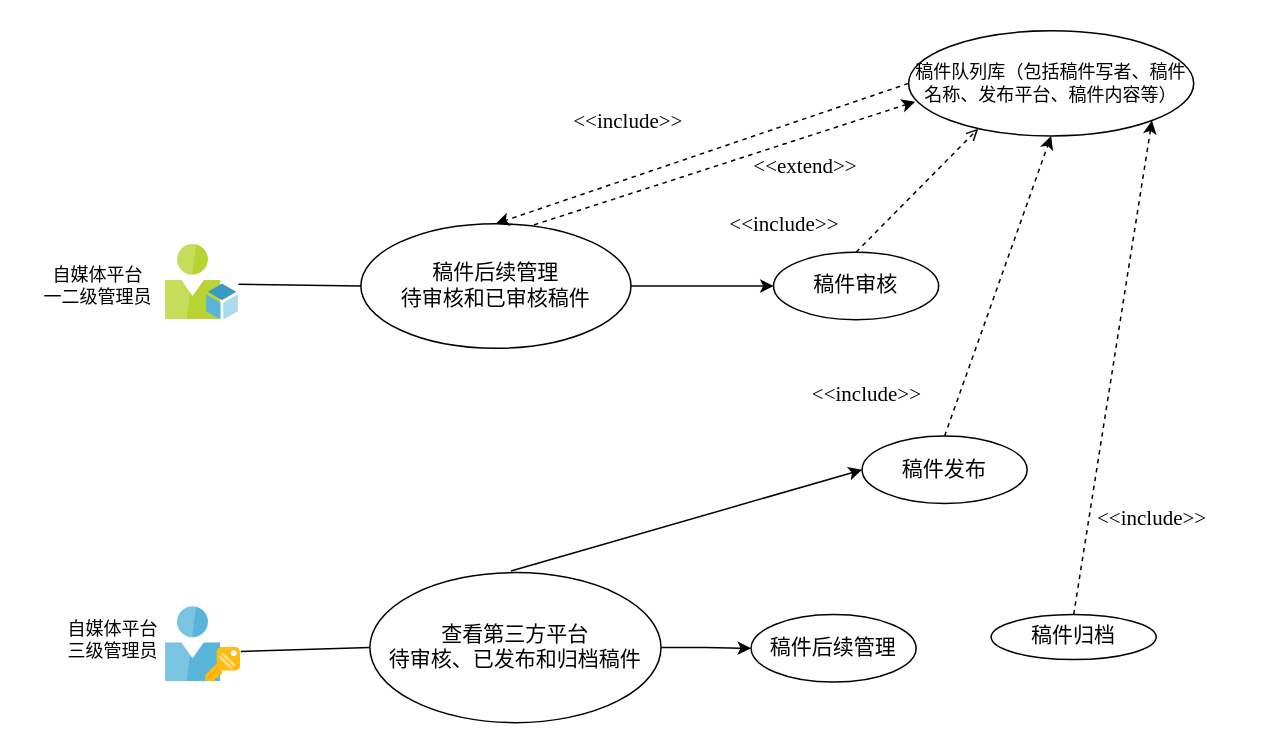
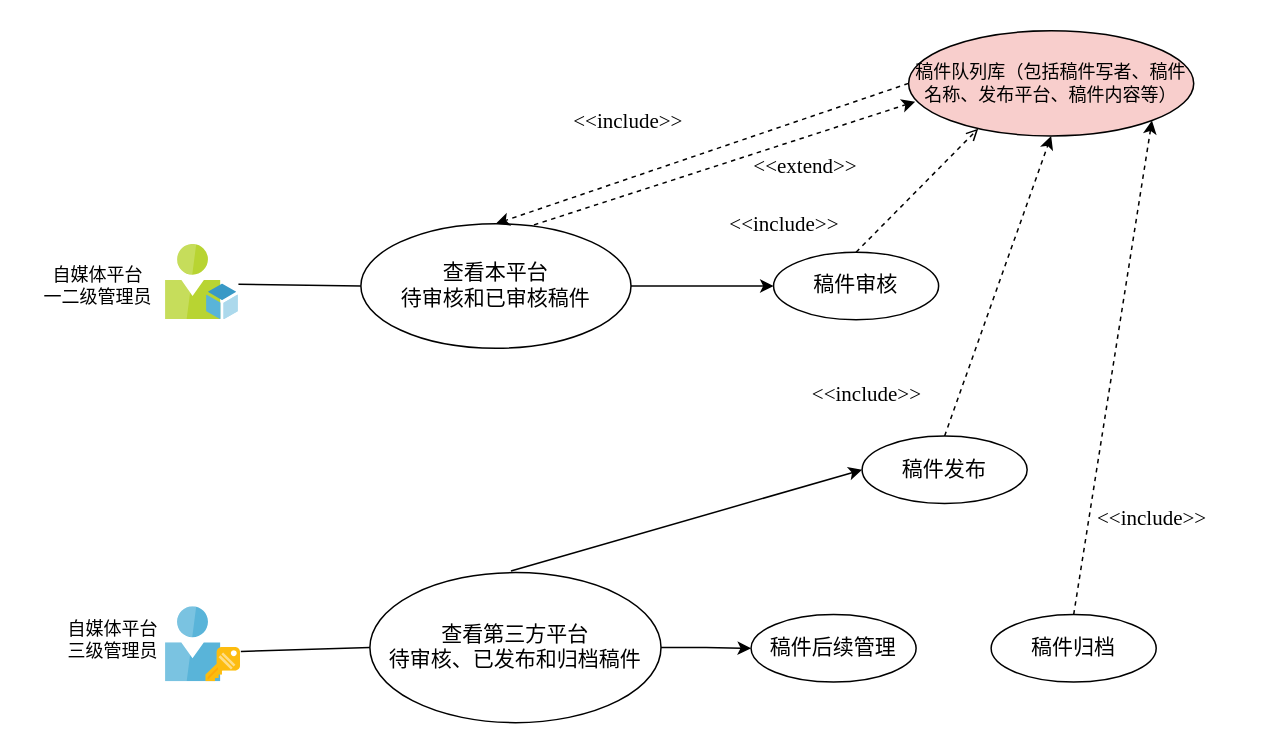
node "稿件队列库（包括稿件写者、稿件名称、发布平台、稿件内容等）": fillcolor #ffffff -> #f8cecc
node "稿件后续管理 待审核和已审核稿件": label "稿件后续管理 待审核和已审核稿件" -> "查看本平台 待审核和已审核稿件"
node "稿件归档": size 165x45 -> 165x68
